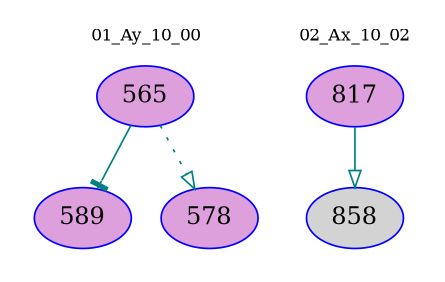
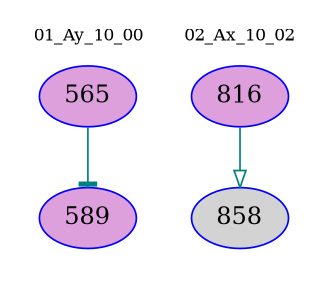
node "817": label "817" -> "816"
node "578": removed
